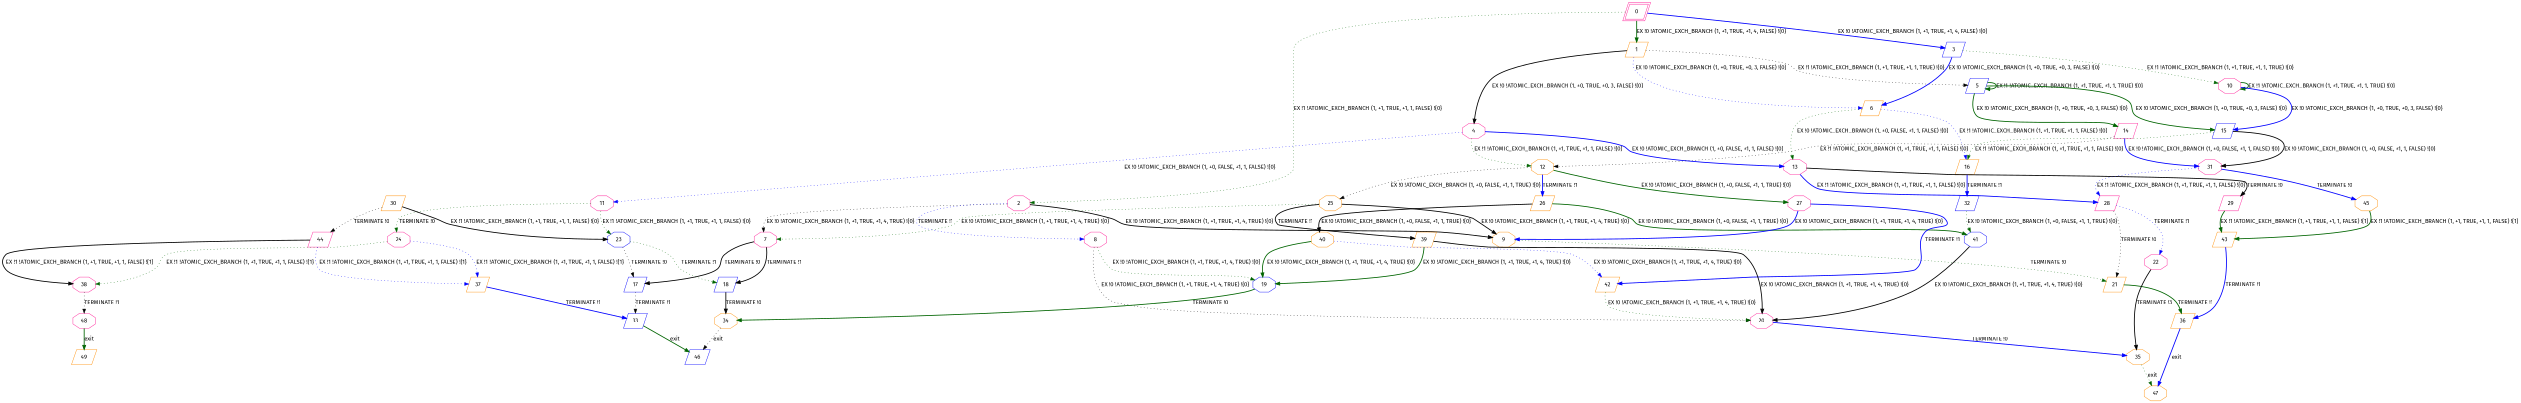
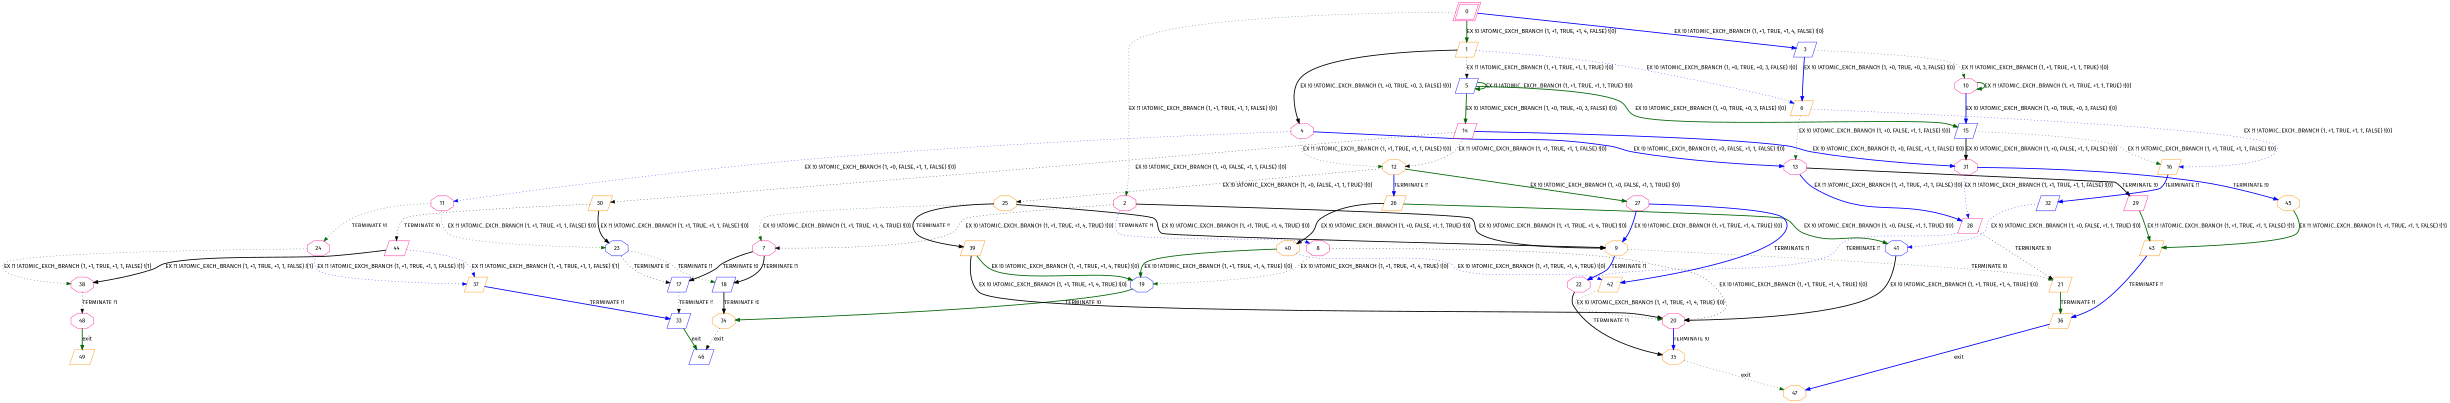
edge "14" -> "30": added, label "EX !0 !ATOMIC_EXCH_BRANCH (1, +0, FALSE, +1, 1, FALSE) !{0}"
edge "32" -> "41": color darkgreen -> blue
edge "9" -> "22": added, label "TERMINATE !1"
